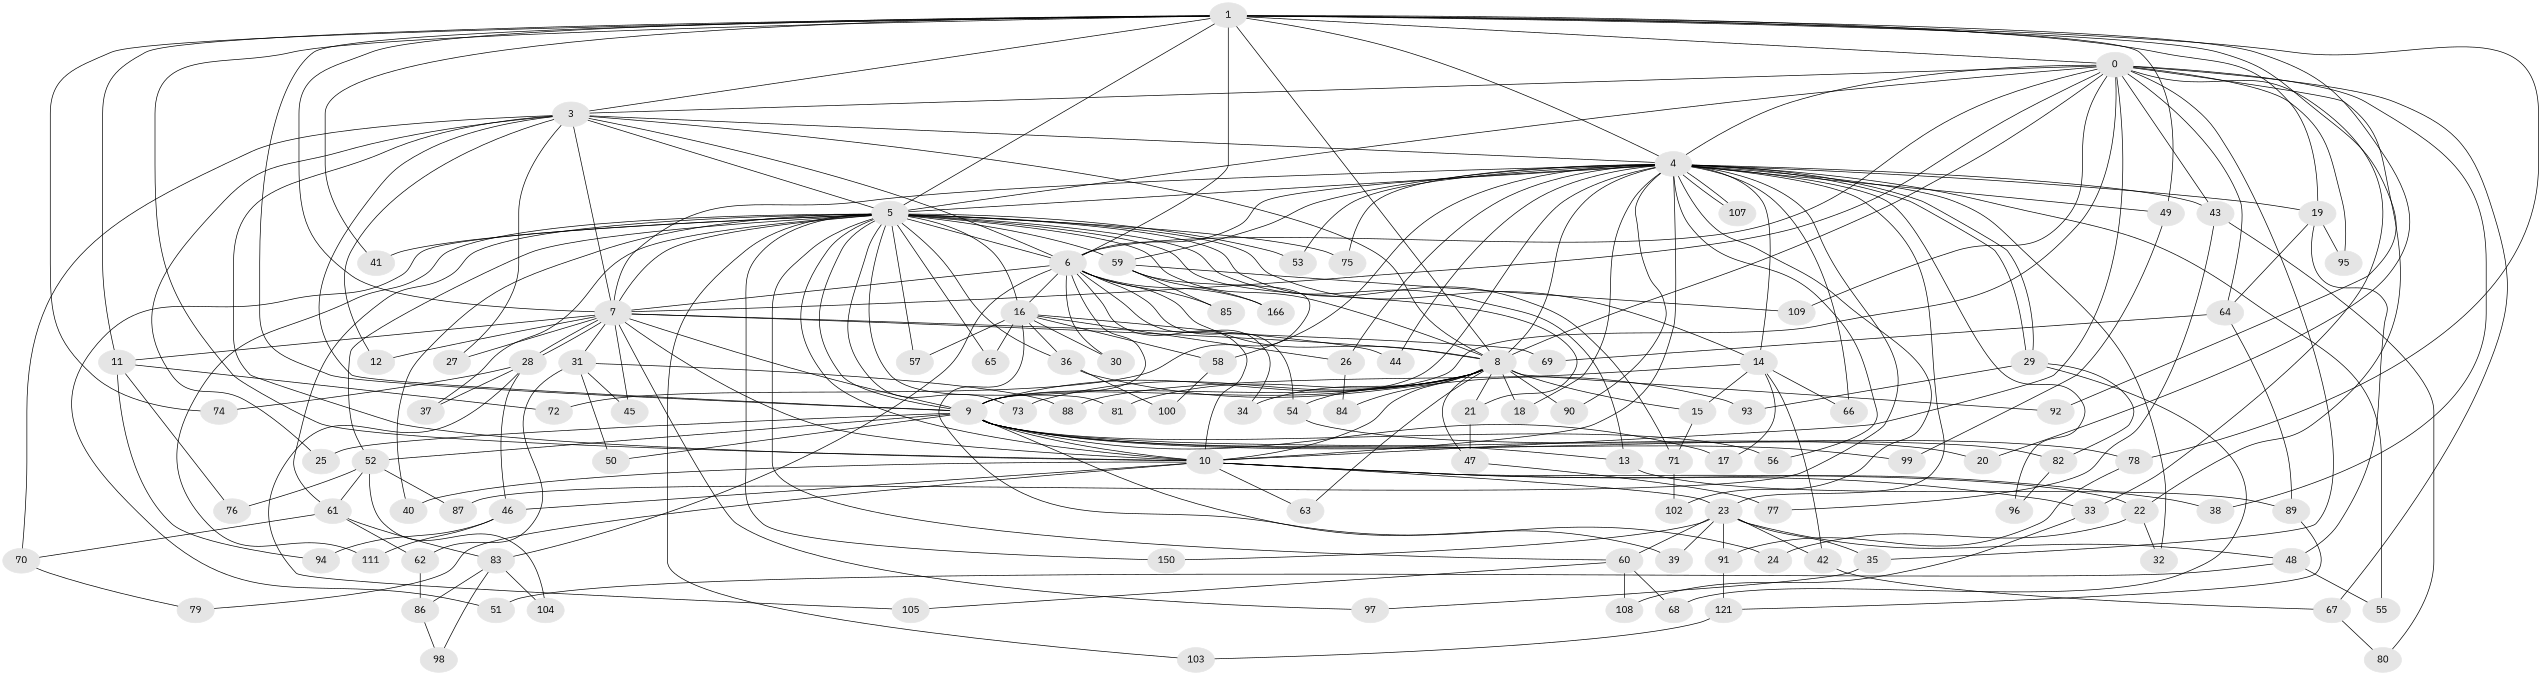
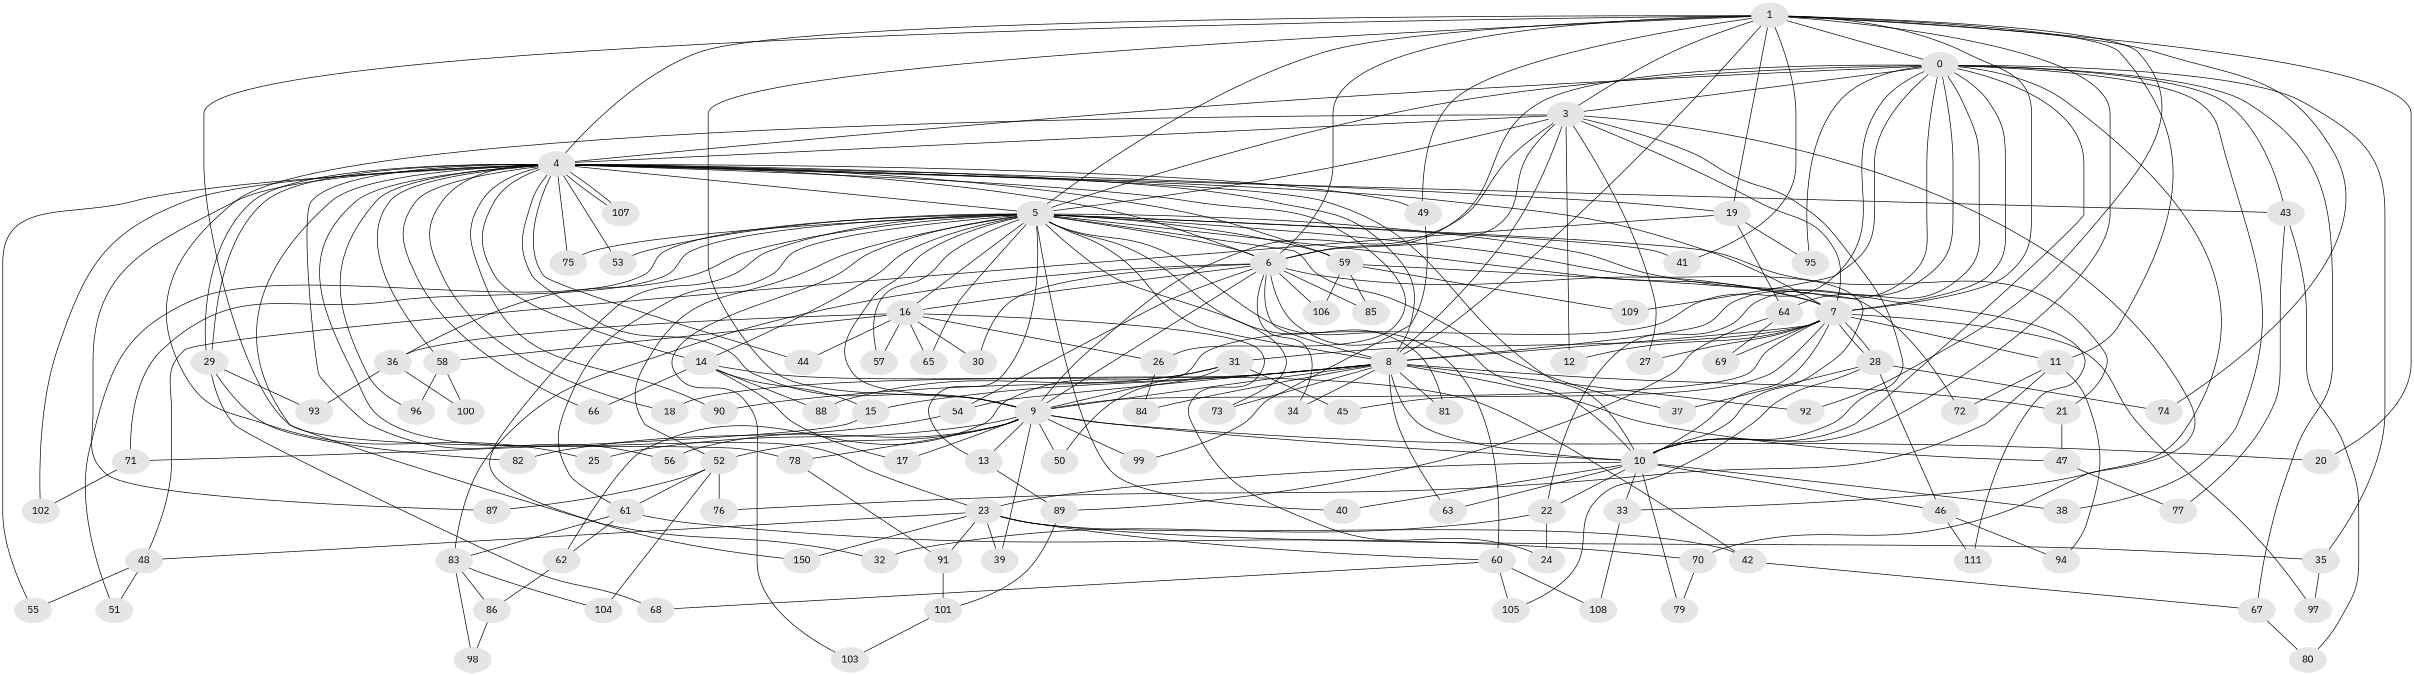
node "166": label "166" -> "106"
edge "82" -- "96": now "58" -- "96"
node "121": label "121" -> "101"
